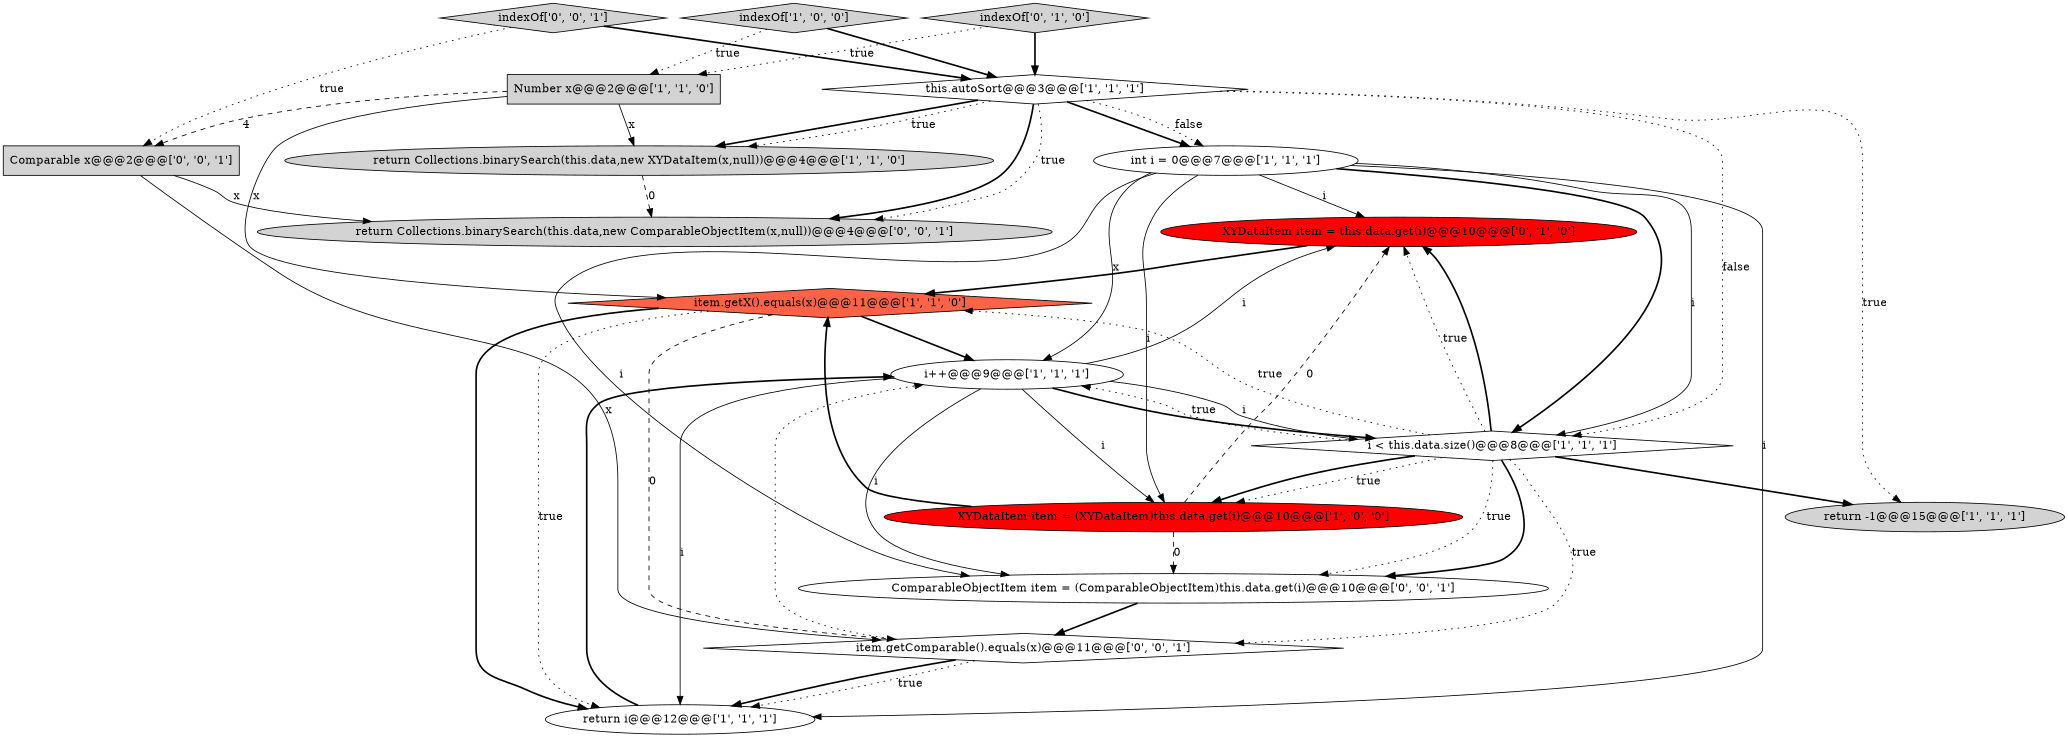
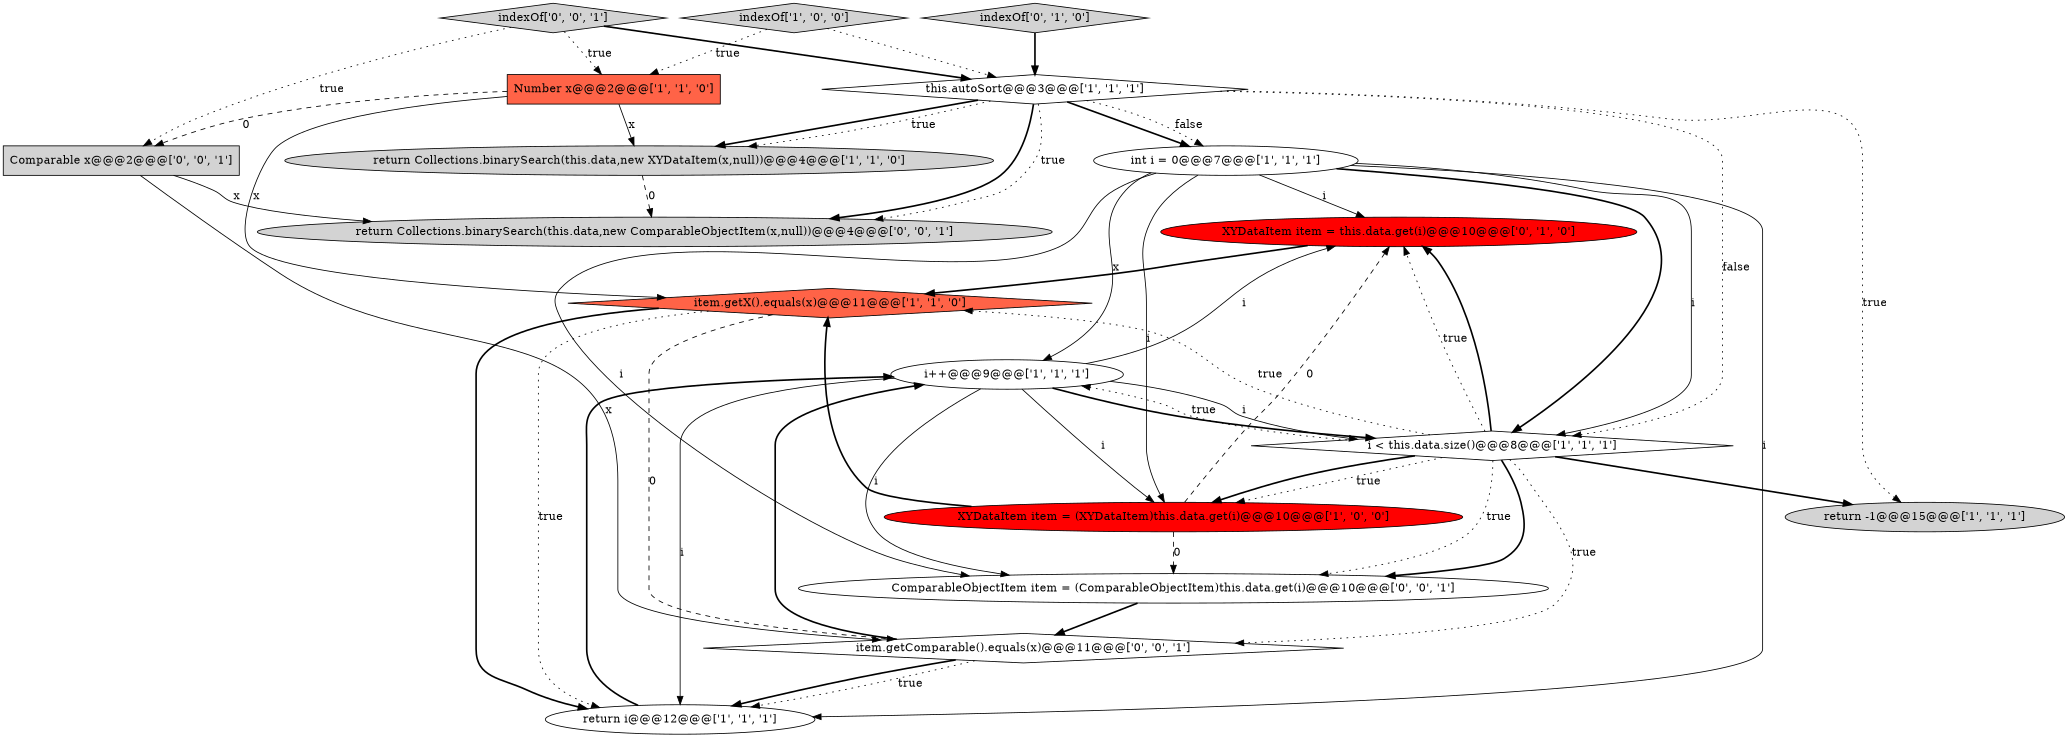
edge "indexOf['0', '1', '0']" -> "Number x@@@2@@@['1', '1', '0']": now "indexOf['0', '0', '1']" -> "Number x@@@2@@@['1', '1', '0']"
edge "indexOf['1', '0', '0']" -> "this.autoSort@@@3@@@['1', '1', '1']": style bold -> dotted
node "Number x@@@2@@@['1', '1', '0']": fillcolor lightgray -> tomato
edge "Number x@@@2@@@['1', '1', '0']" -> "Comparable x@@@2@@@['0', '0', '1']": label "4" -> "0"
edge "item.getX().equals(x)@@@11@@@['1', '1', '0']" -> "i++@@@9@@@['1', '1', '1']": removed
edge "item.getComparable().equals(x)@@@11@@@['0', '0', '1']" -> "i++@@@9@@@['1', '1', '1']": style dotted -> bold
